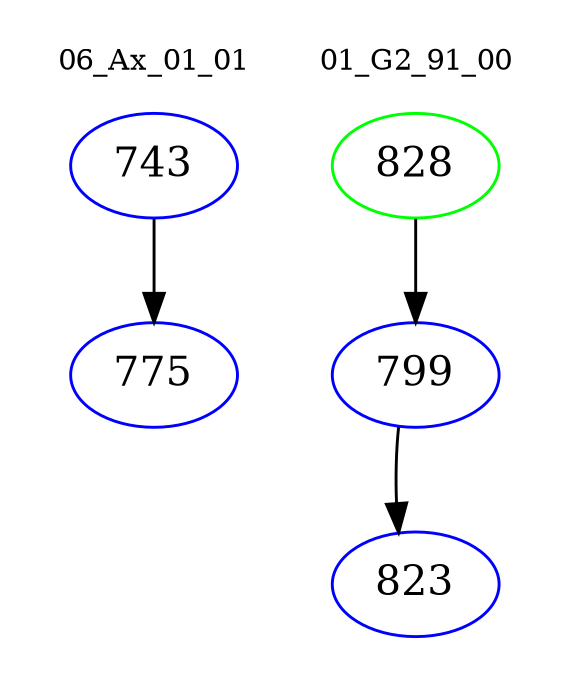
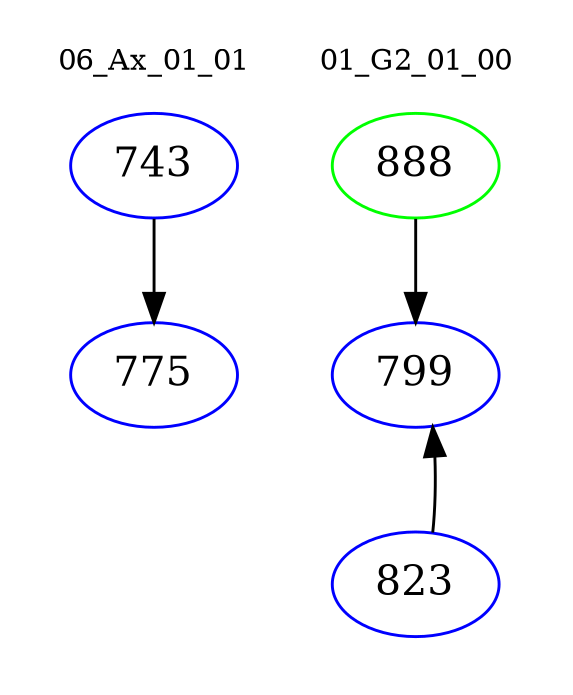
cluster "01_G2_91_00": label "01_G2_91_00" -> "01_G2_01_00"
node "828": label "828" -> "888"
edge "799" -> "823": reversed
